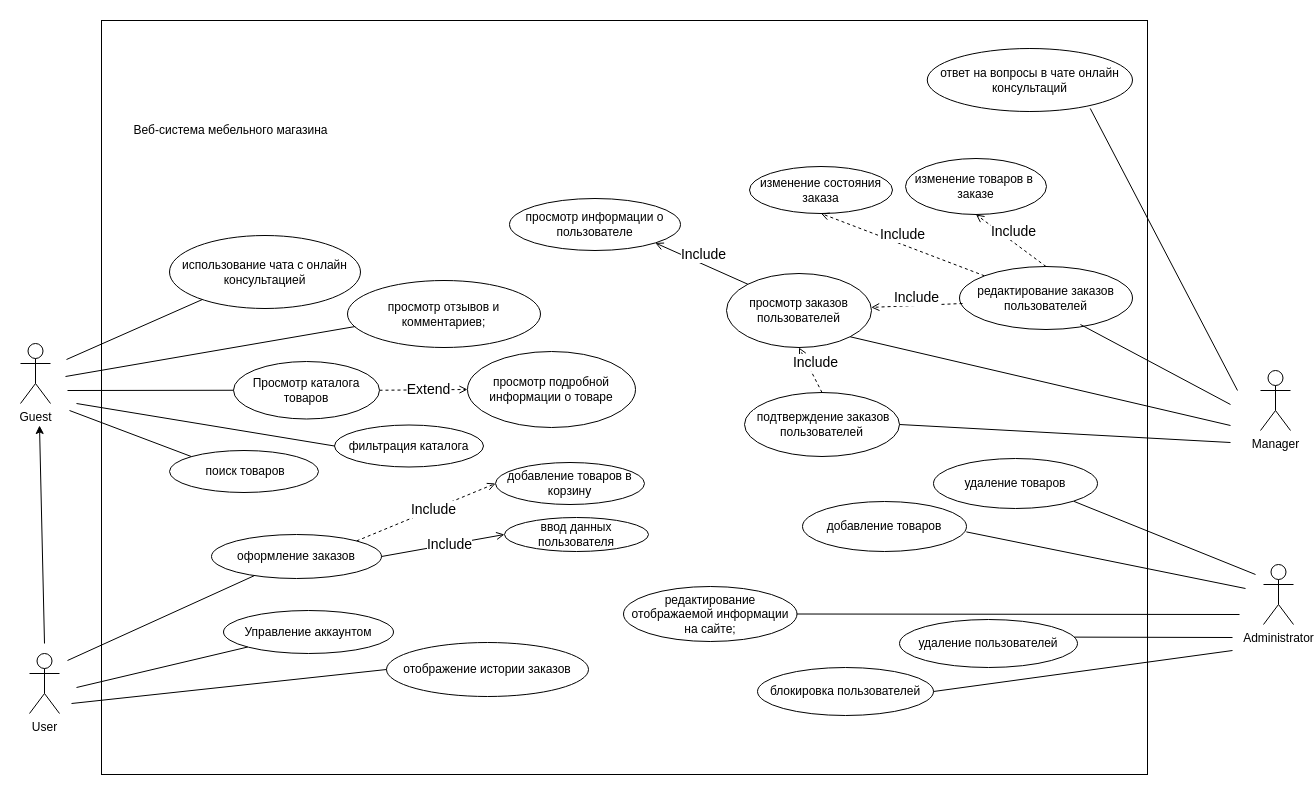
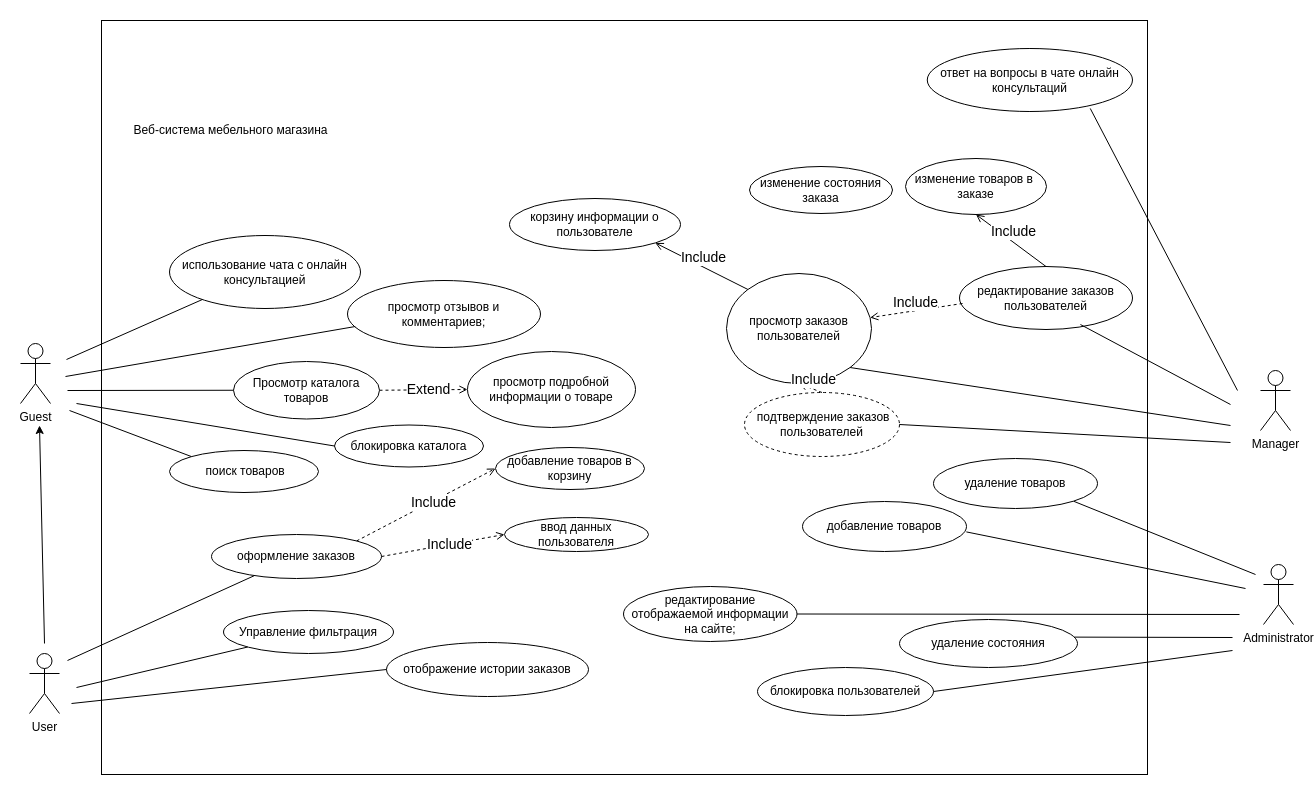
node "просмотр информации о пользователе": label "просмотр информации о пользователе" -> "корзину информации о пользователе"
edge "редактирование заказов пользователей" -> "изменение состояния заказа": removed, label "Include"
edge "редактирование заказов пользователей" -> "изменение товаров в заказе": style dashed -> solid
node "просмотр заказов пользователей": size 145x74 -> 145x110
node "подтверждение заказов пользователей": style solid -> dashed
node "фильтрация каталога": label "фильтрация каталога" -> "блокировка каталога"
node "добавление товаров в корзину": moved (570, 484) -> (570, 469)
edge "оформление заказов" -> "ввод данных пользователя": style solid -> dashed
node "Управление аккаунтом": label "Управление аккаунтом" -> "Управление фильтрация"
node "удаление пользователей": label "удаление пользователей" -> "удаление состояния"
